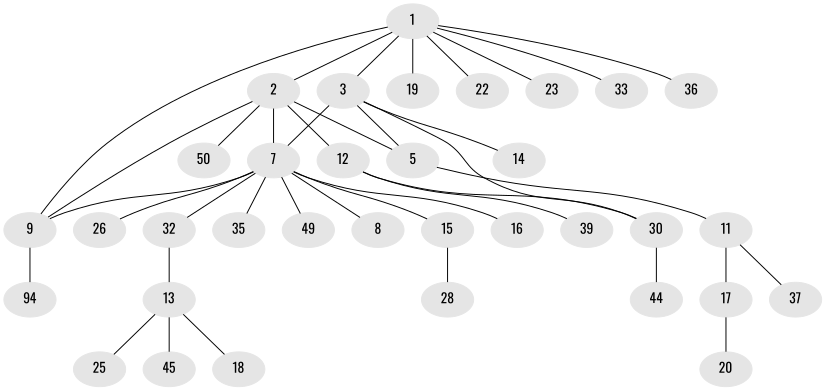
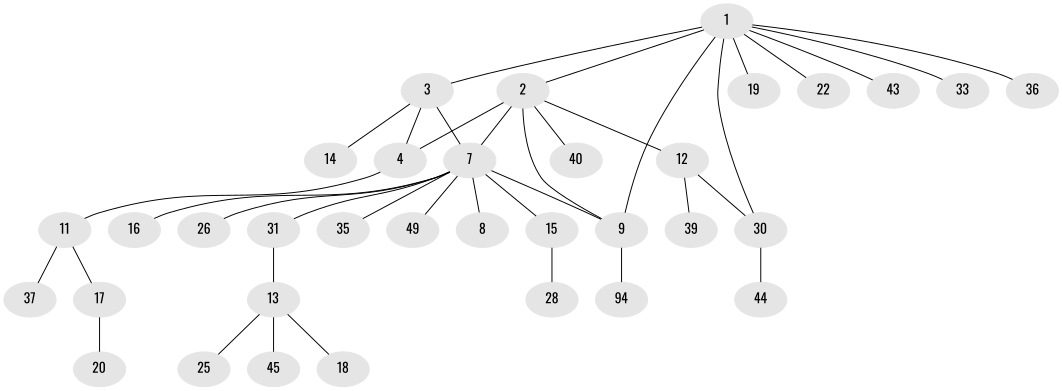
node "23": label "23" -> "43"
node "50": label "50" -> "40"
node "5": label "5" -> "4"
edge "3" -- "30": now "1" -- "30"
node "32": label "32" -> "31"
